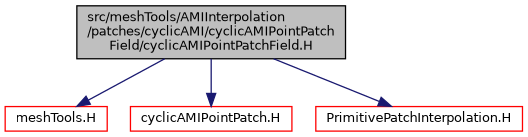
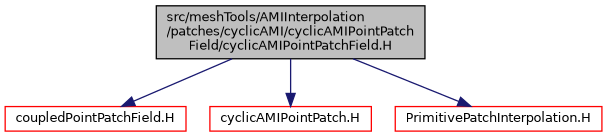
node "meshTools.H": label "meshTools.H" -> "coupledPointPatchField.H"
